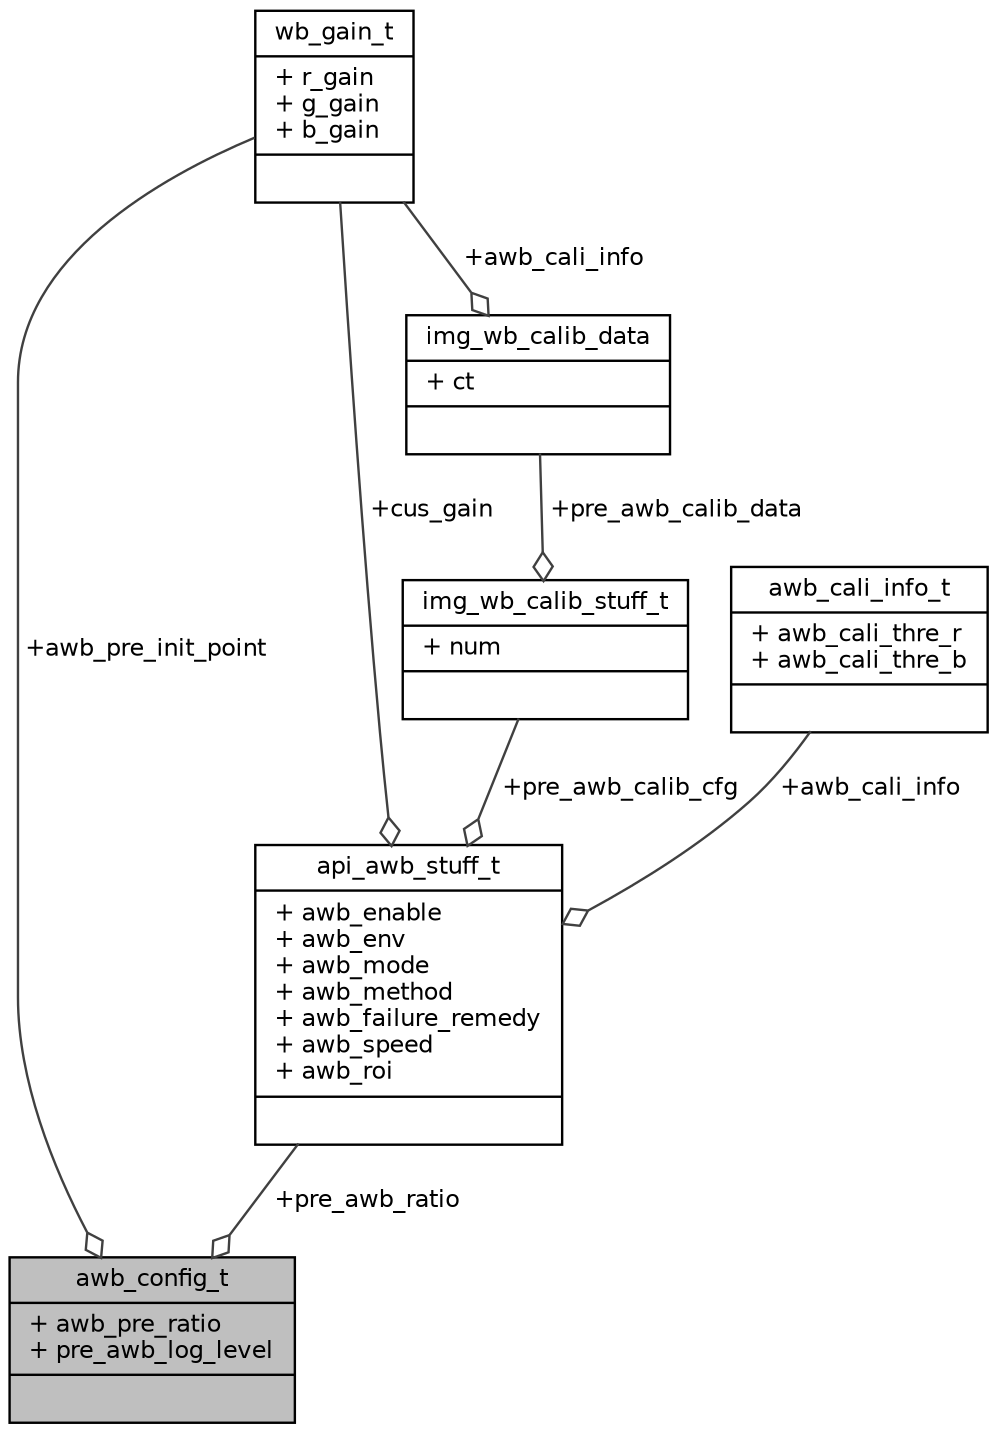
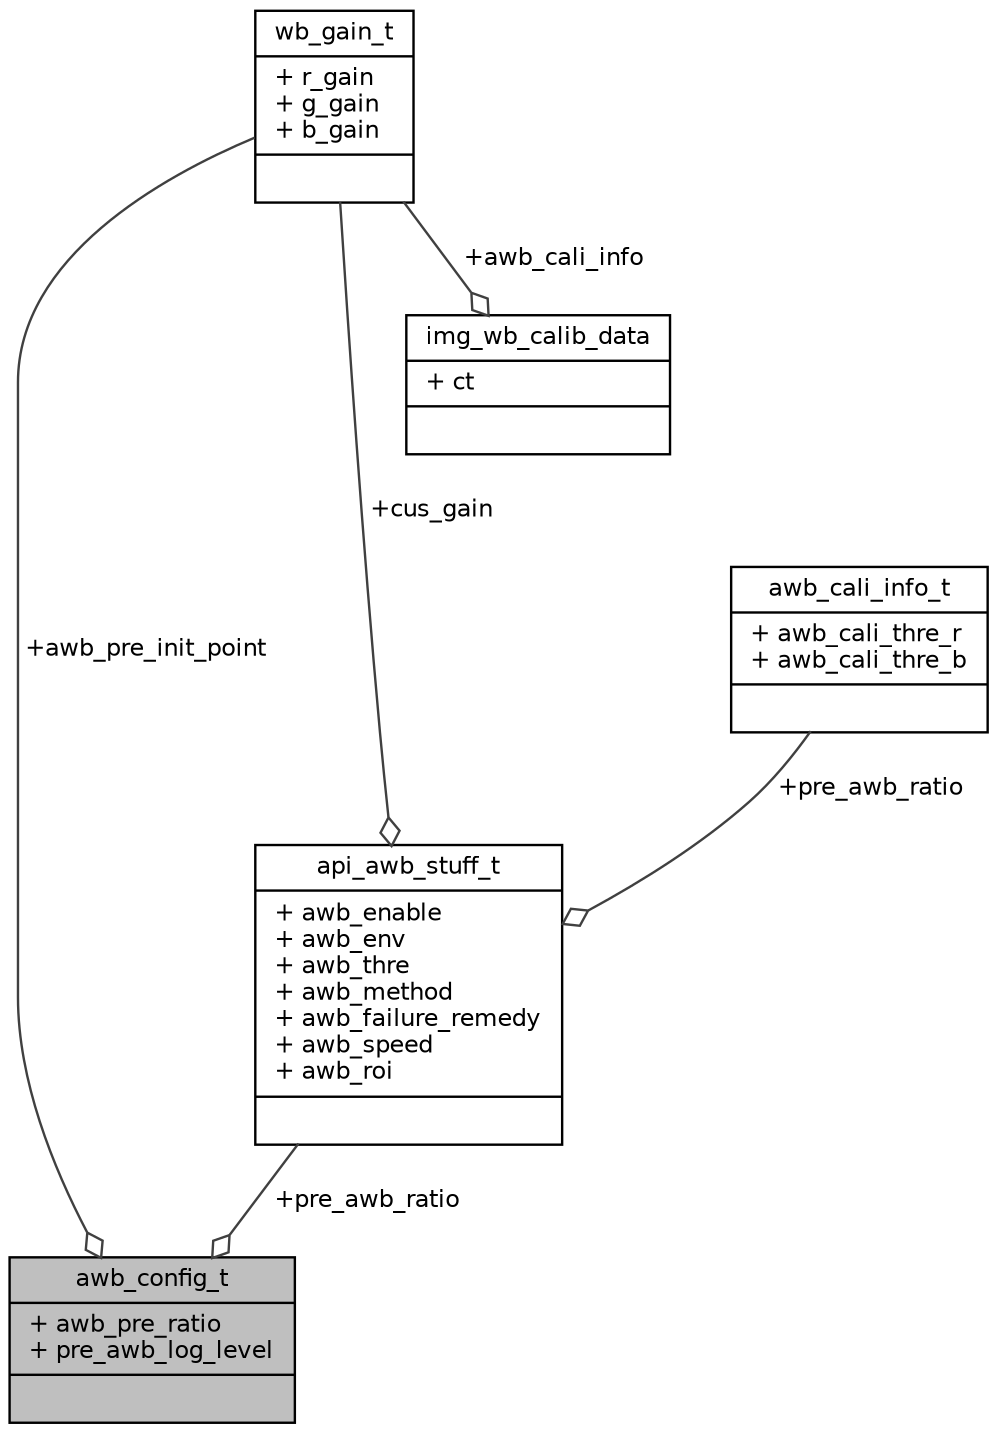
node "img_wb_calib_stuff_t": removed
edge "awb_cali_info_t" -> "api_awb_stuff_t": label " +awb_cali_info" -> " +pre_awb_ratio"
node "api_awb_stuff_t": text "+ awb_mode" -> "+ awb_thre"
